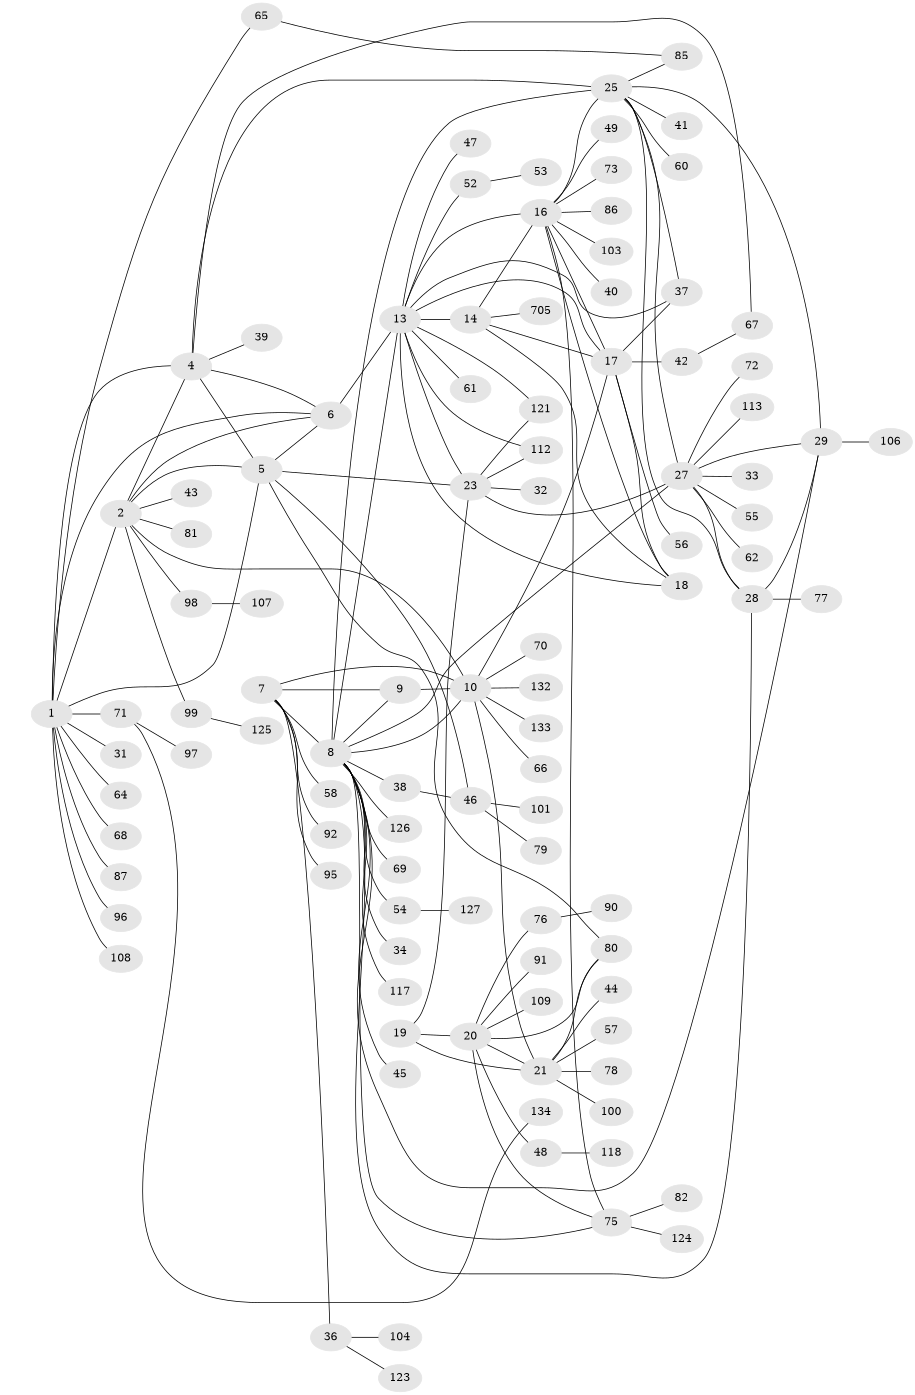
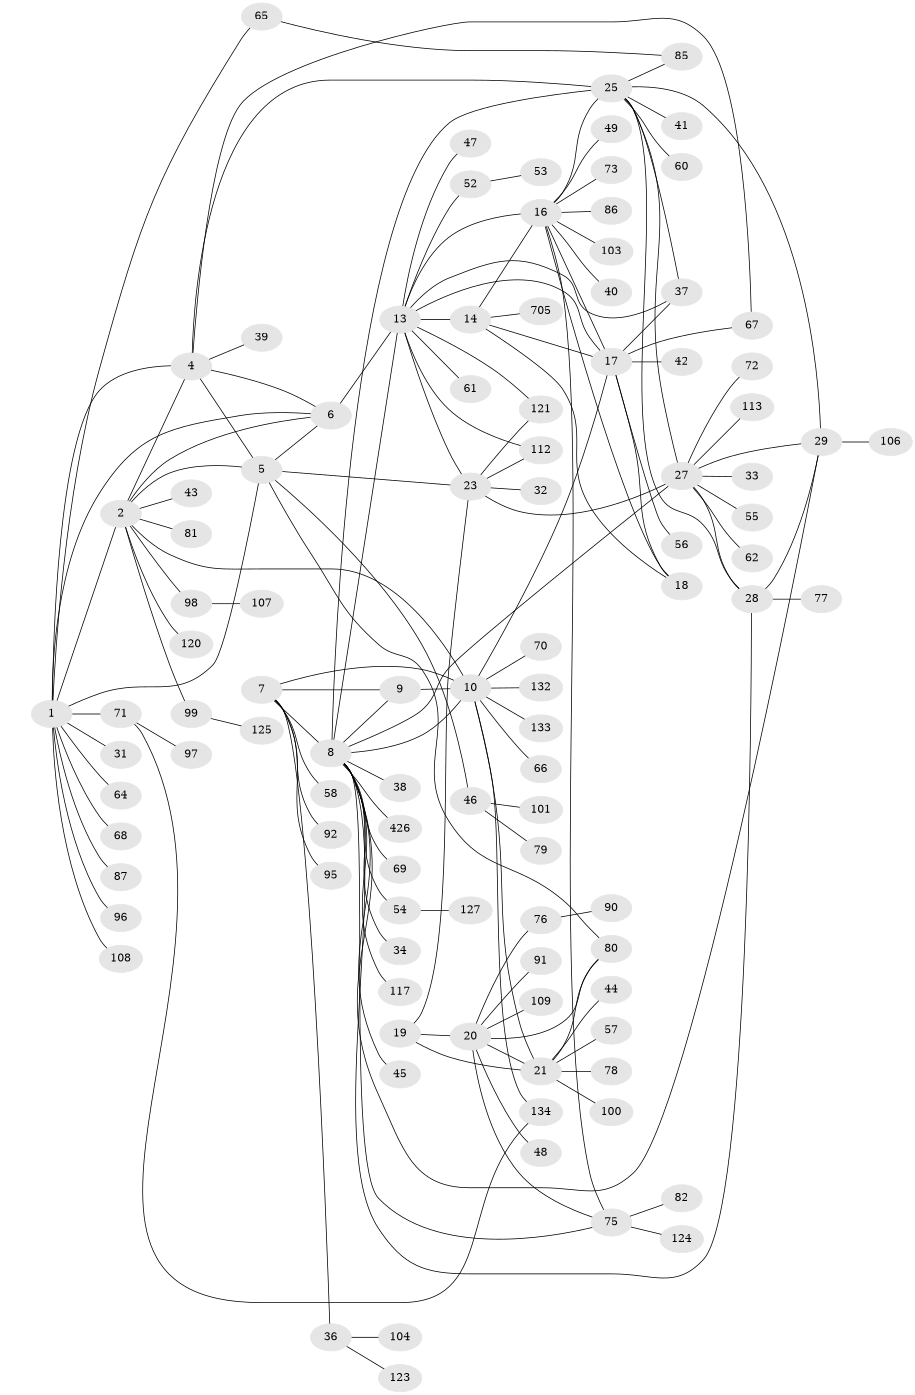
edge "67" -- "42": now "67" -- "17"
edge "13" -- "18": removed
node "120": added
edge "38" -- "46": removed
node "126": label "126" -> "426"
edge "10" -- "134": added
node "118": removed
